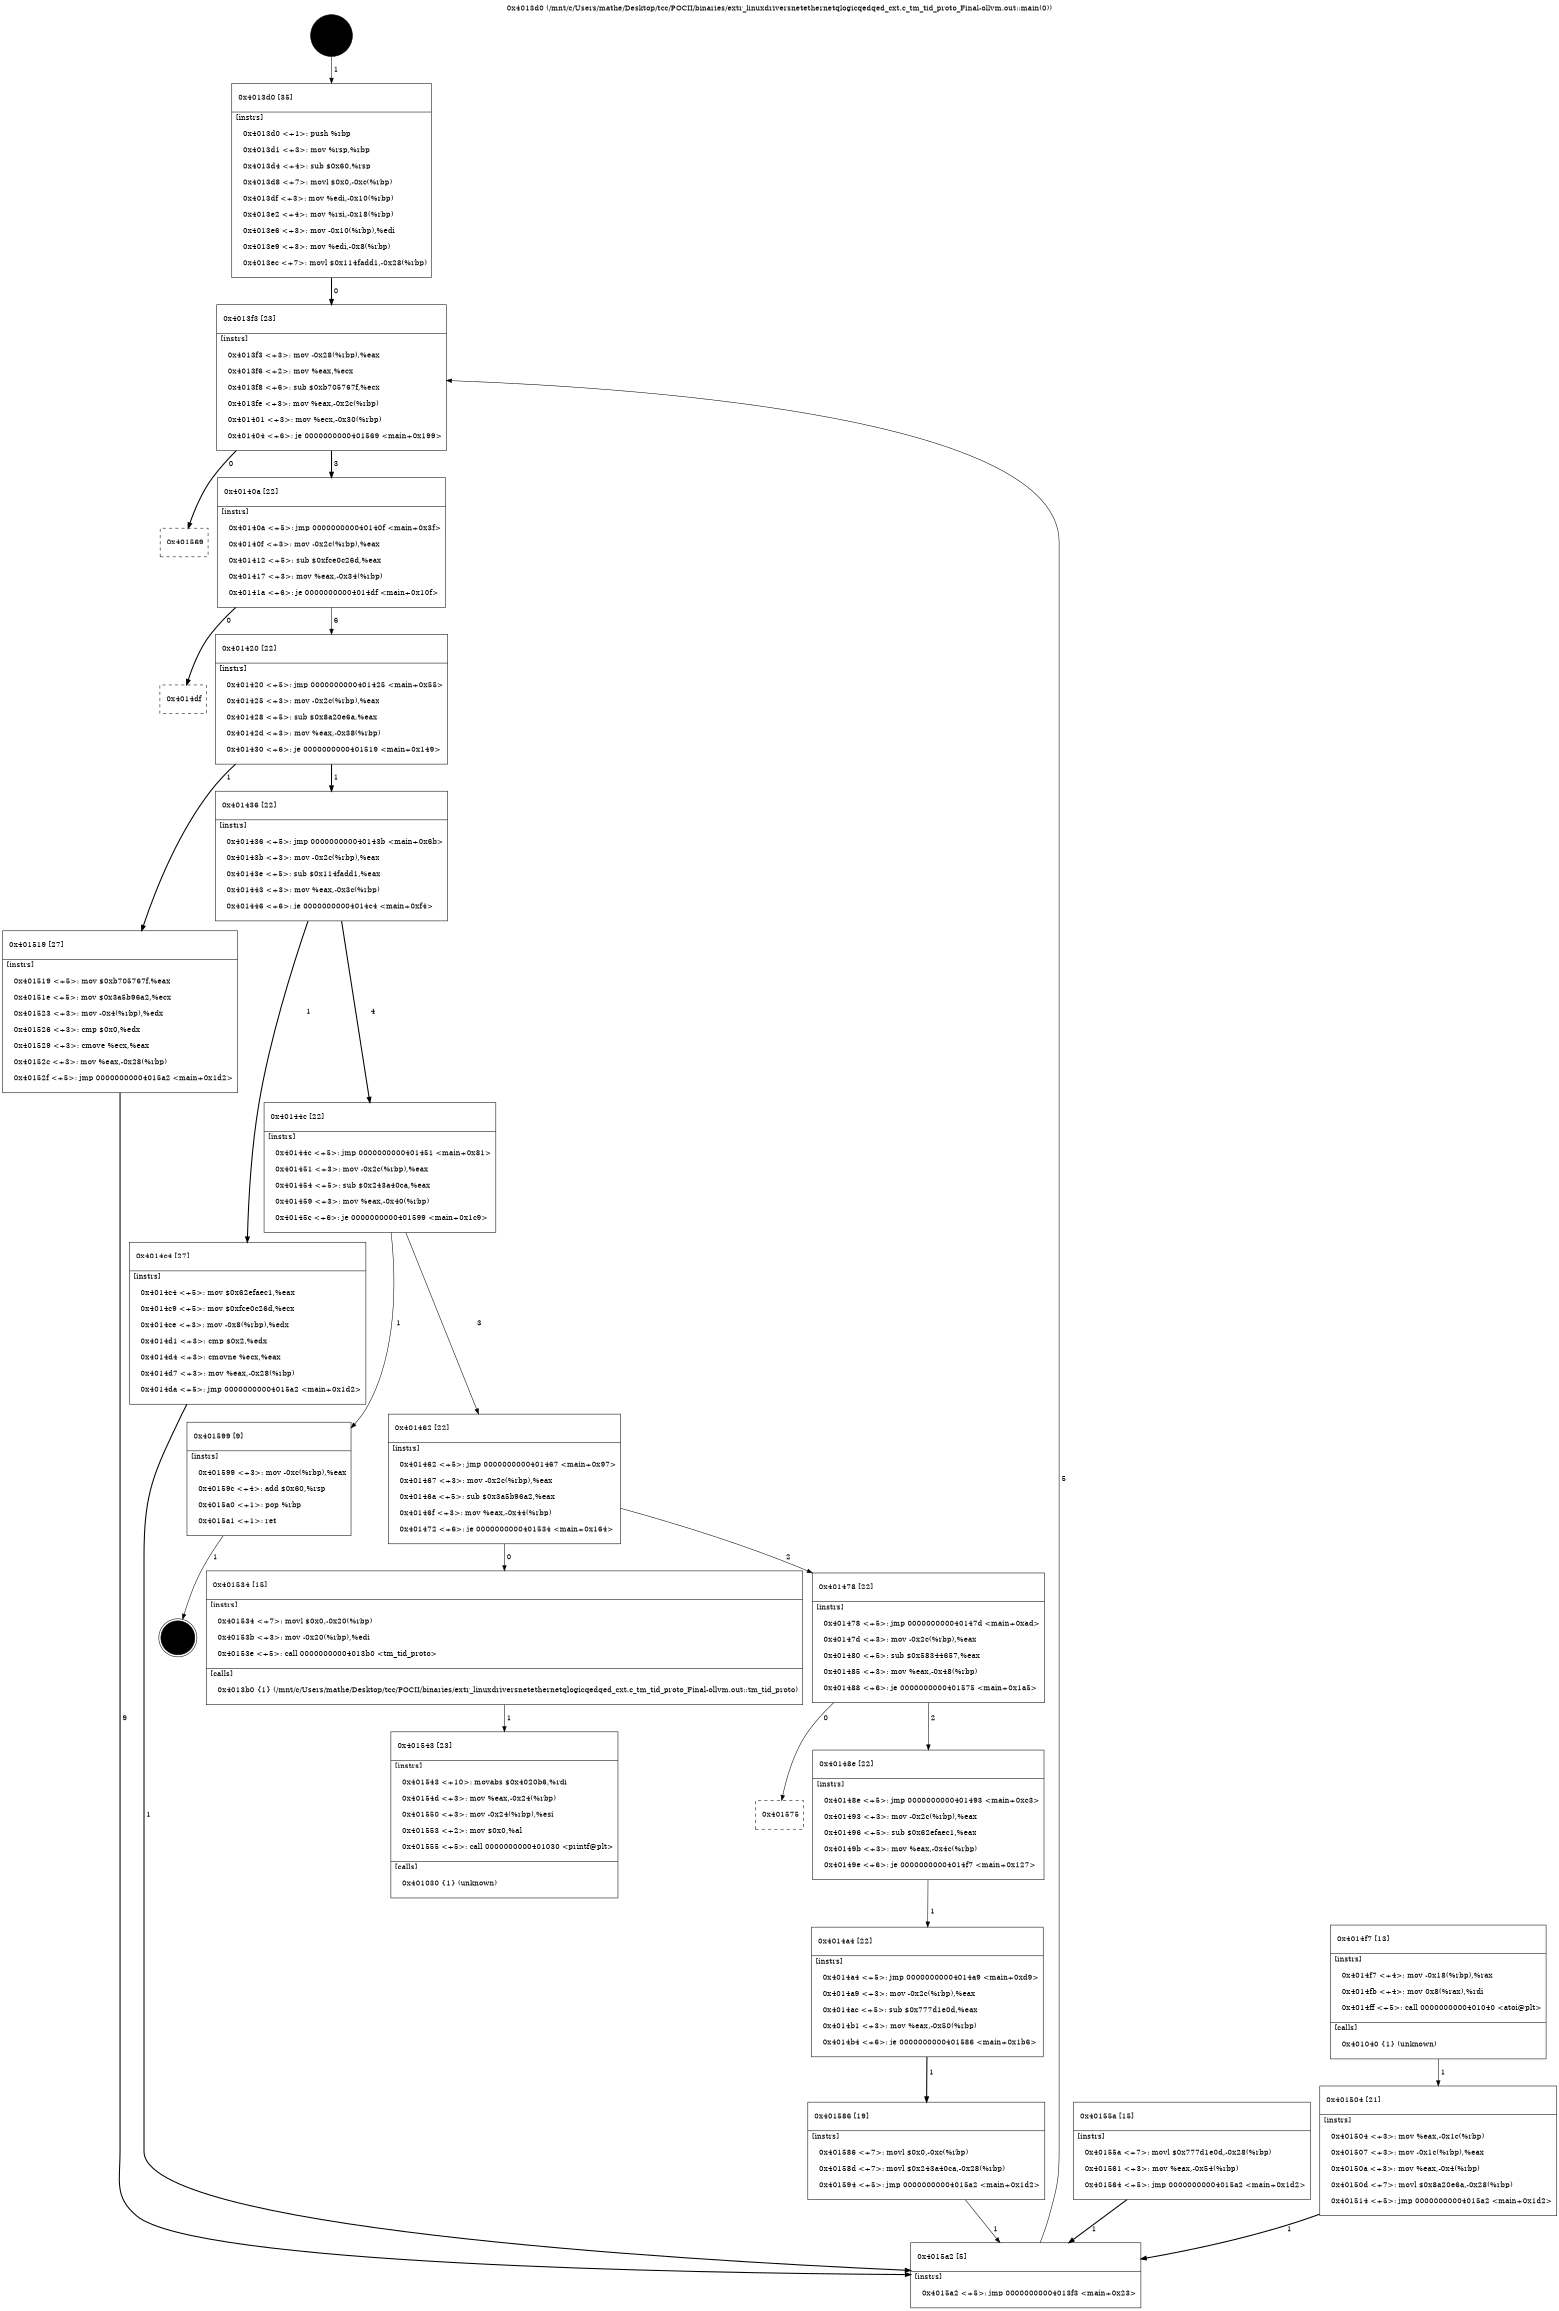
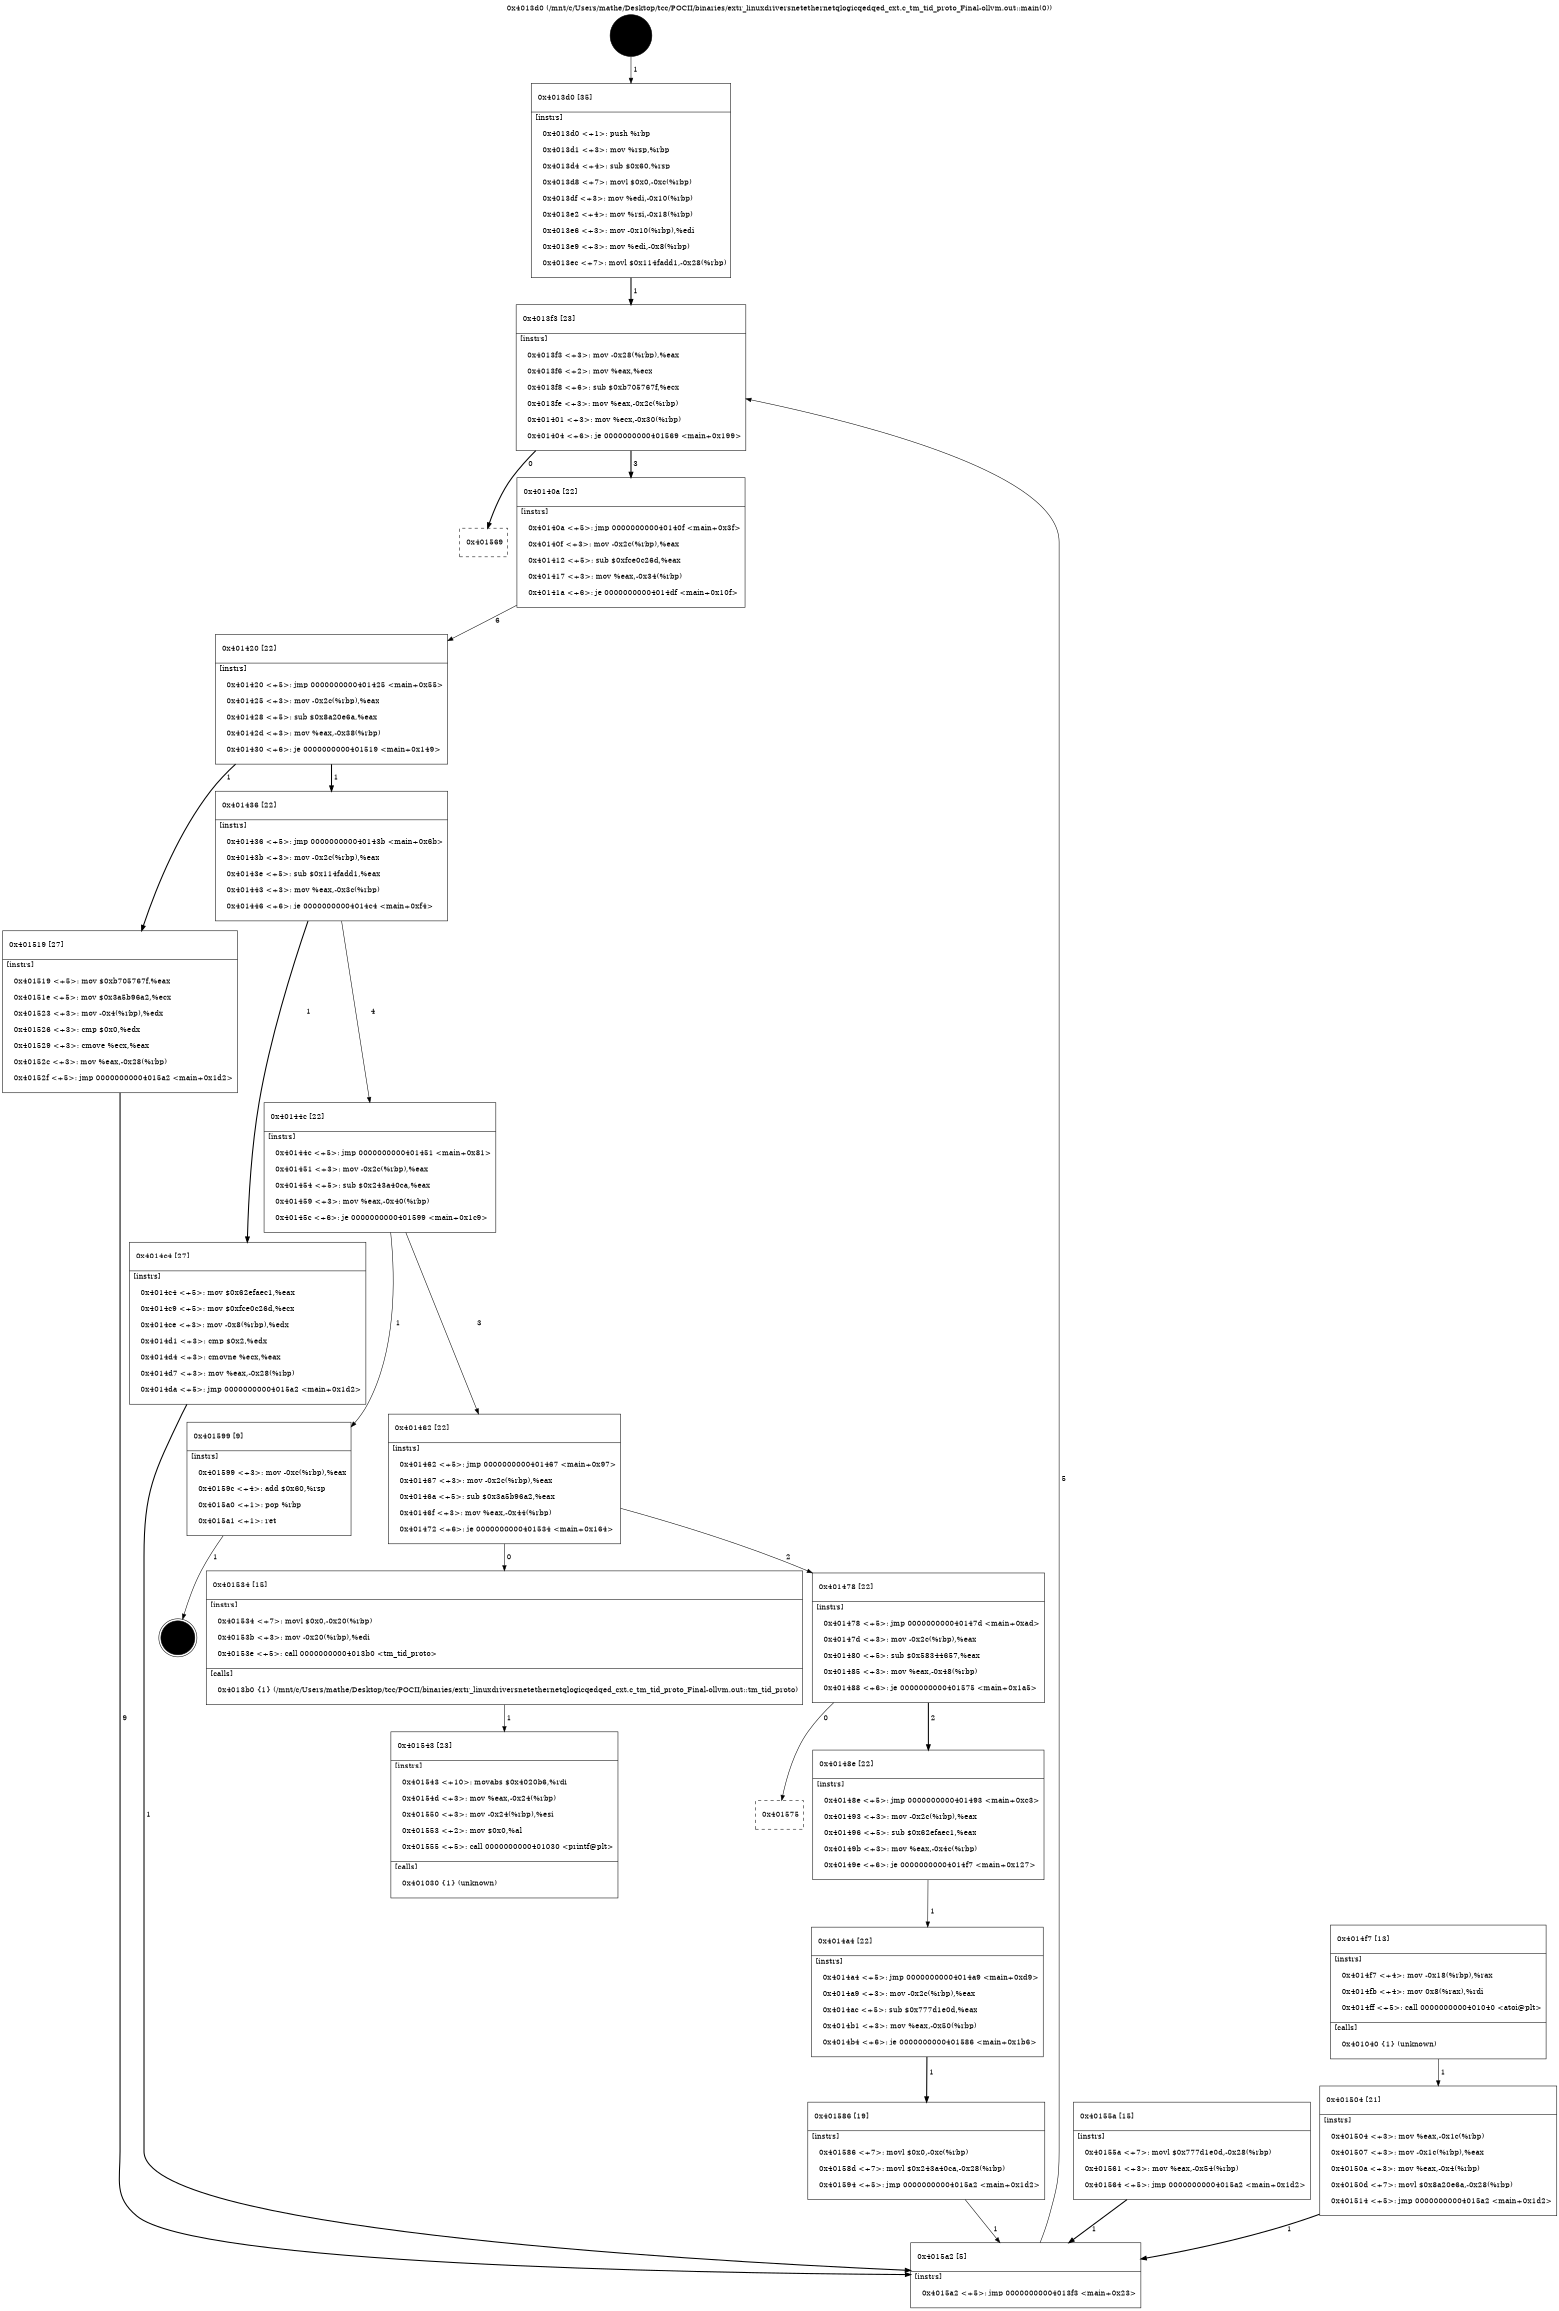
edge "0x4013d0 [35]" -> "0x4013f3 [23]": label " 0" -> " 1"
node "0x4014df": removed
edge "0x401436 [22]" -> "0x40144c [22]": style bold -> solid
edge "0x401478 [22]" -> "0x40148e [22]": style solid -> bold
